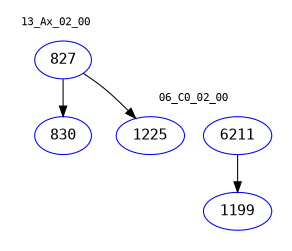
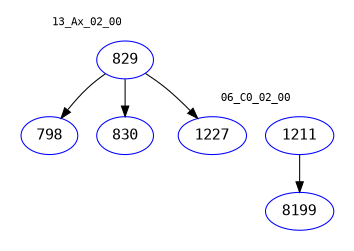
node "827": label "827" -> "829"
node "798": added
node "1225": label "1225" -> "1227"
node "6211": label "6211" -> "1211"
node "1199": label "1199" -> "8199"
